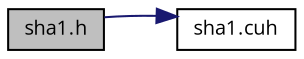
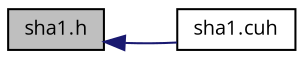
edge "sha1.h" -> "sha1.cuh": reversed
